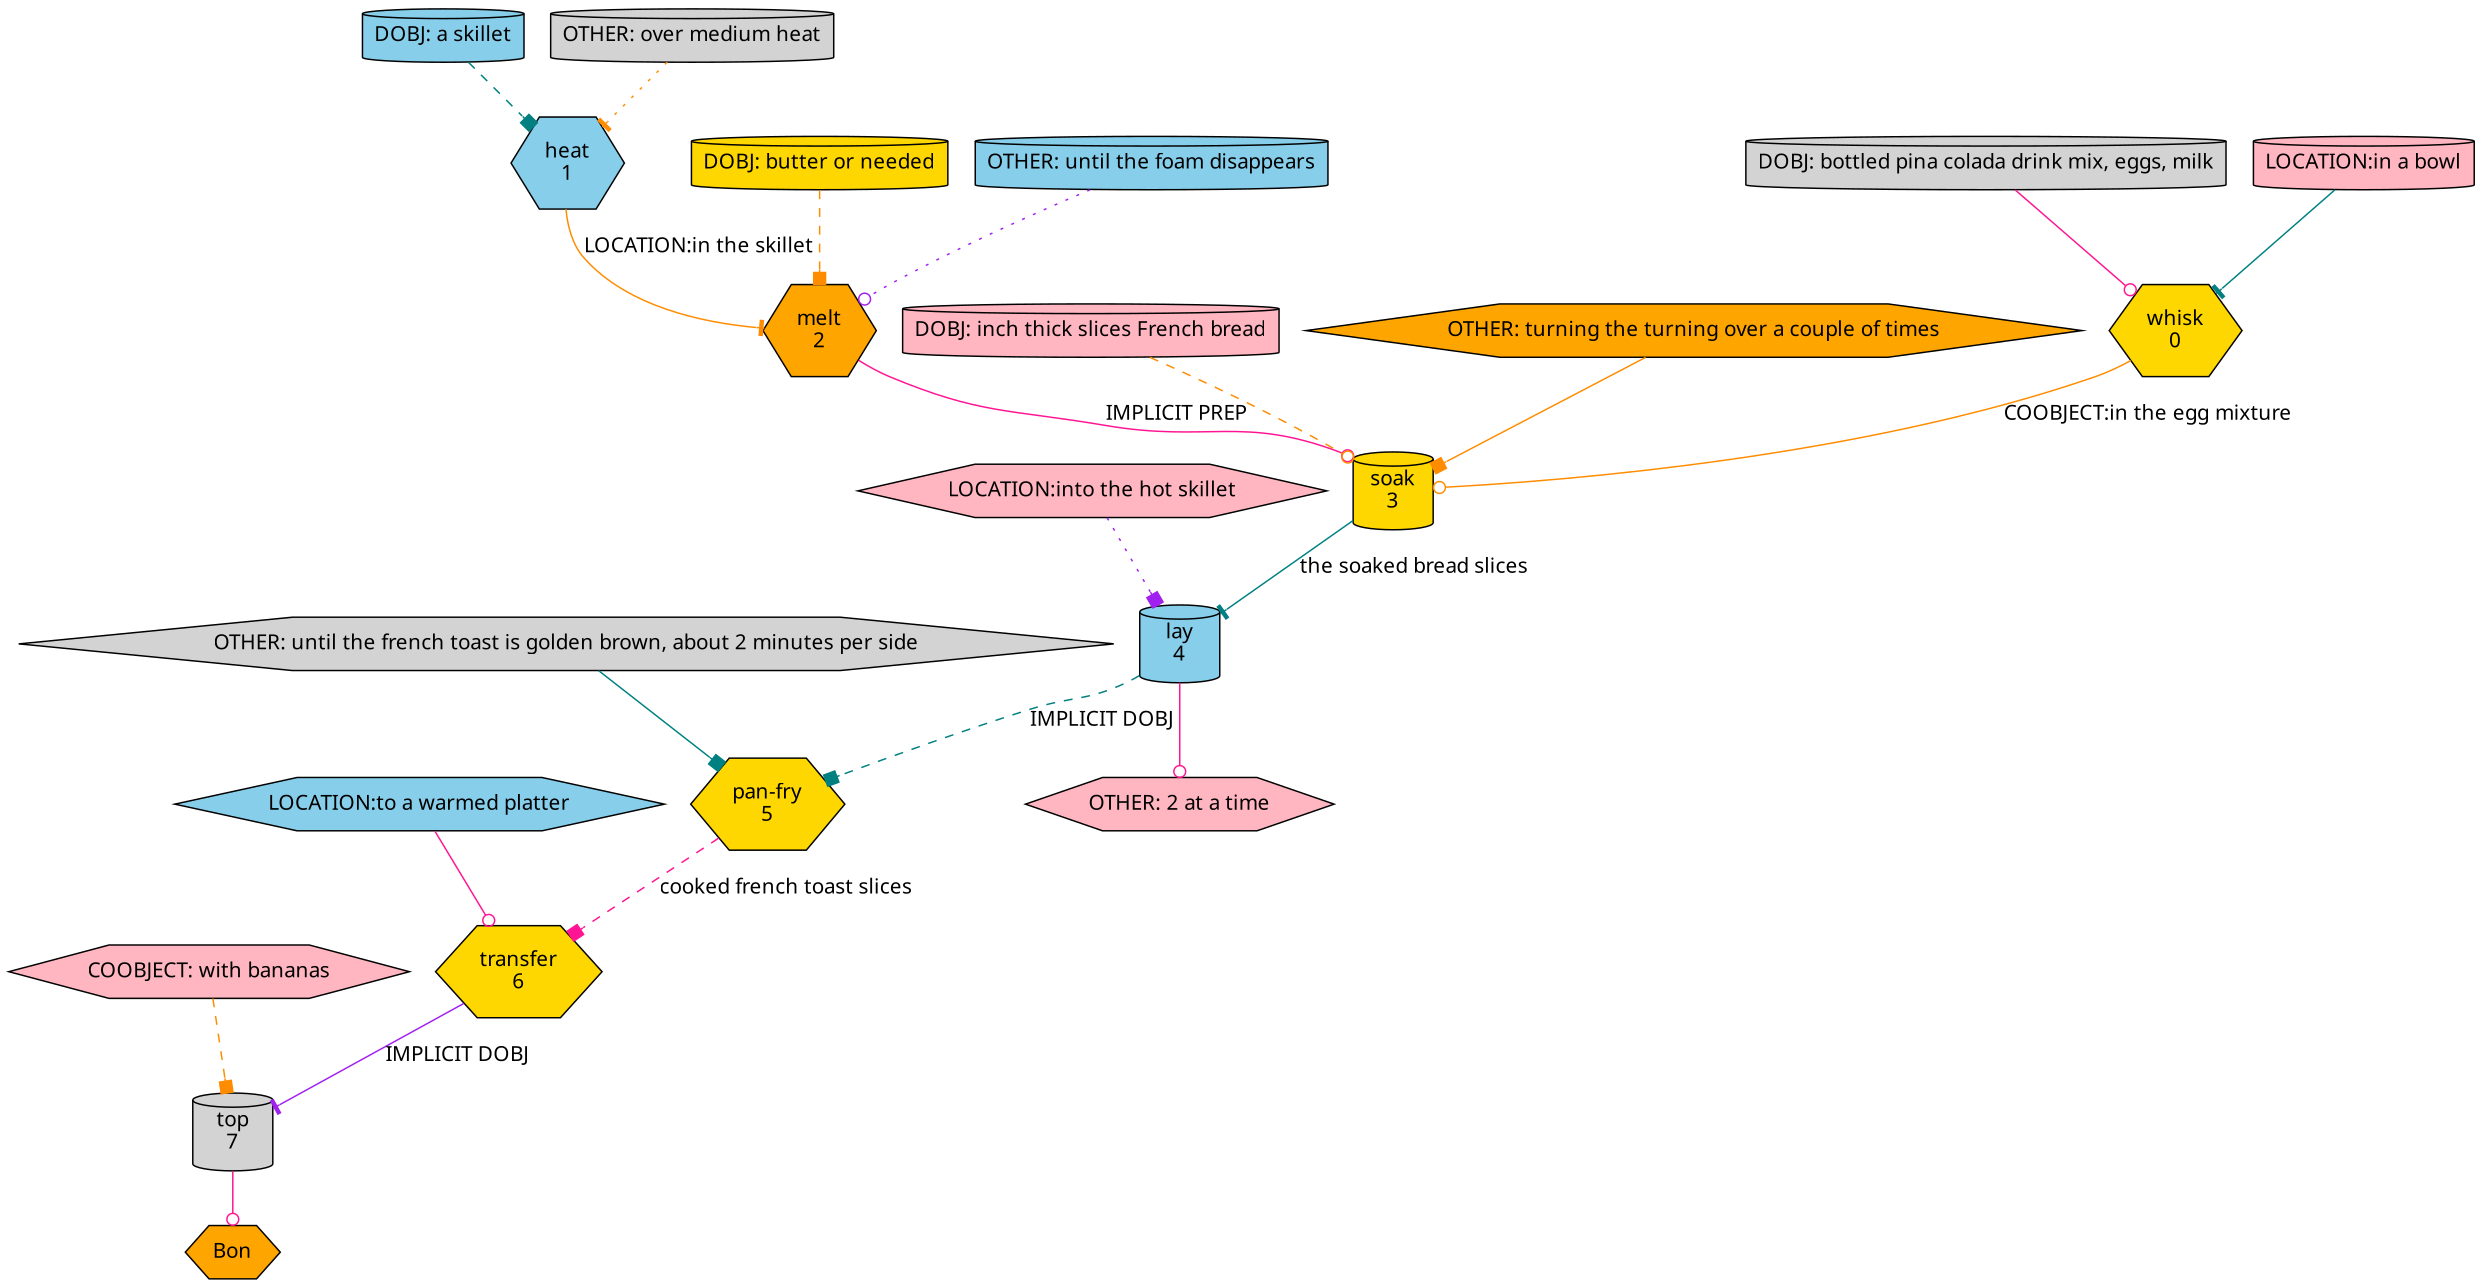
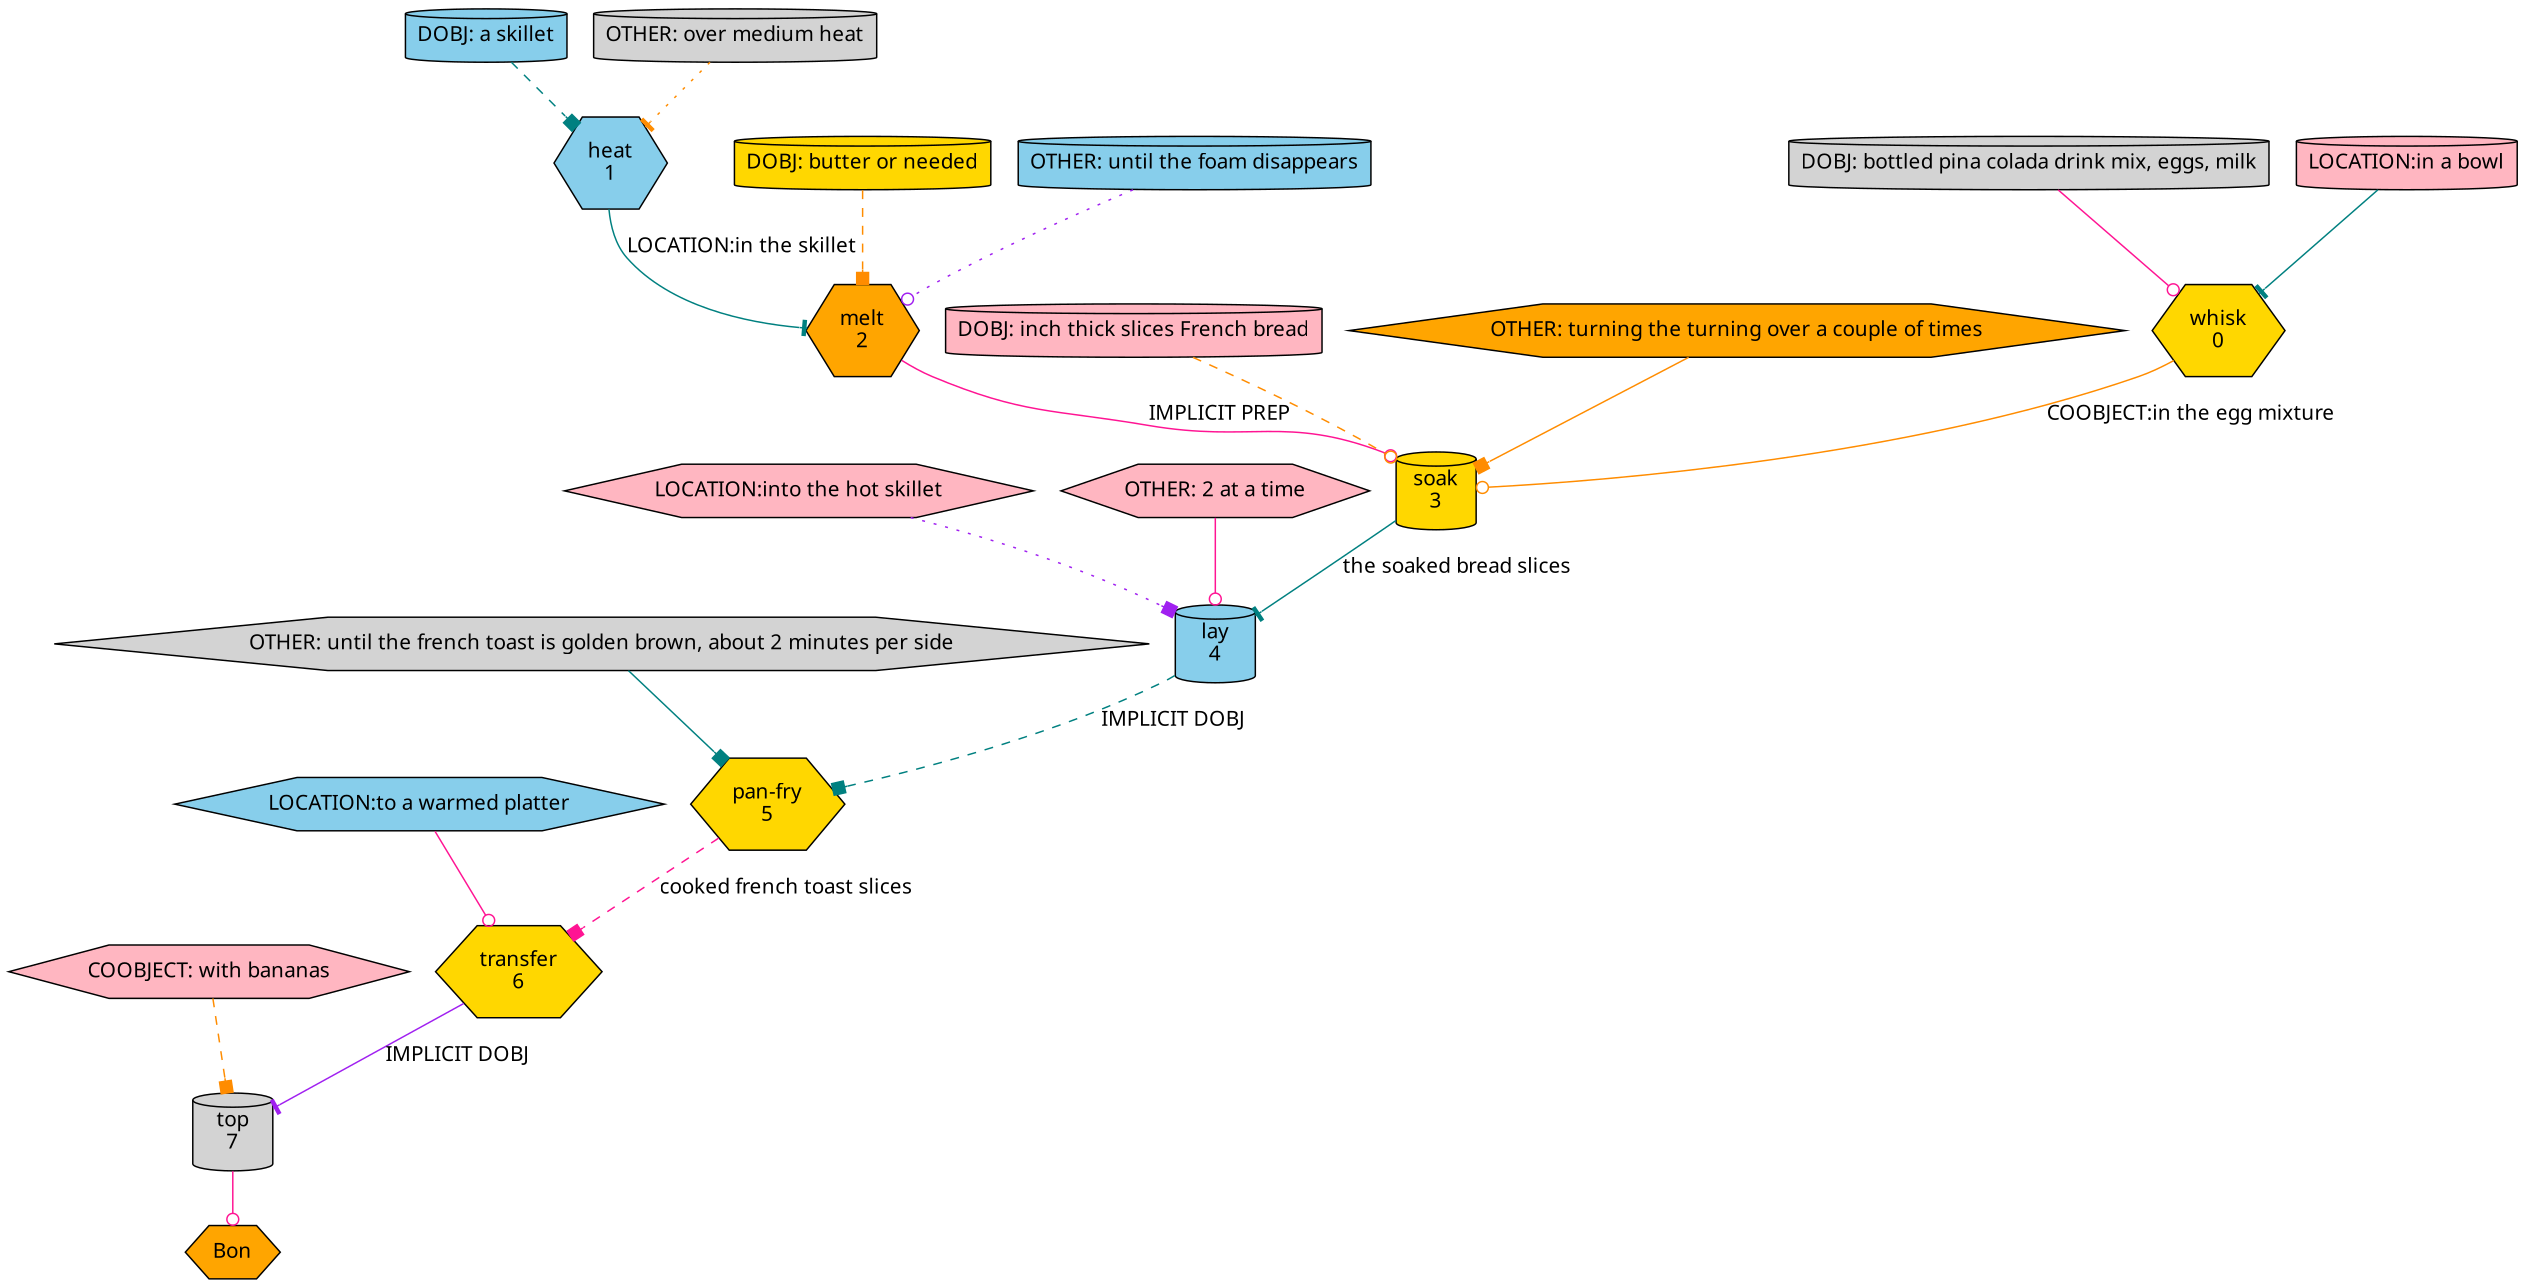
edge "heat 1" -> "melt 2": color darkorange -> teal
edge "lay 4" -> "OTHER: 2 at a time": reversed
